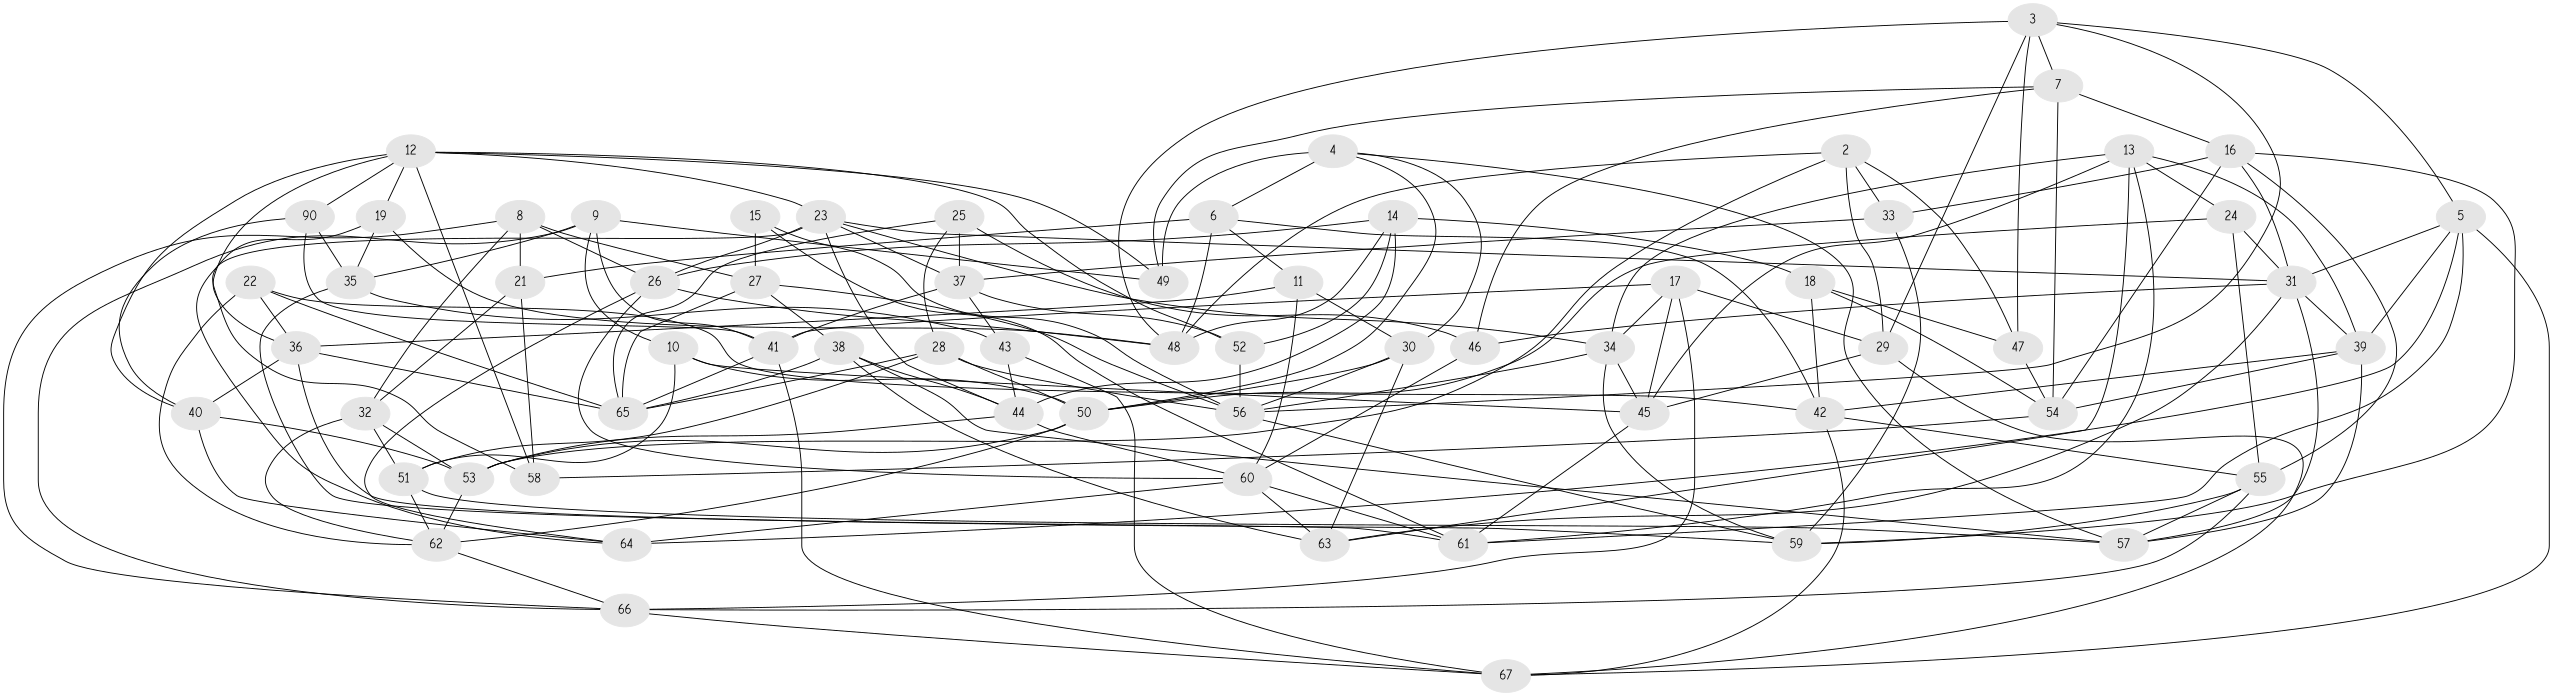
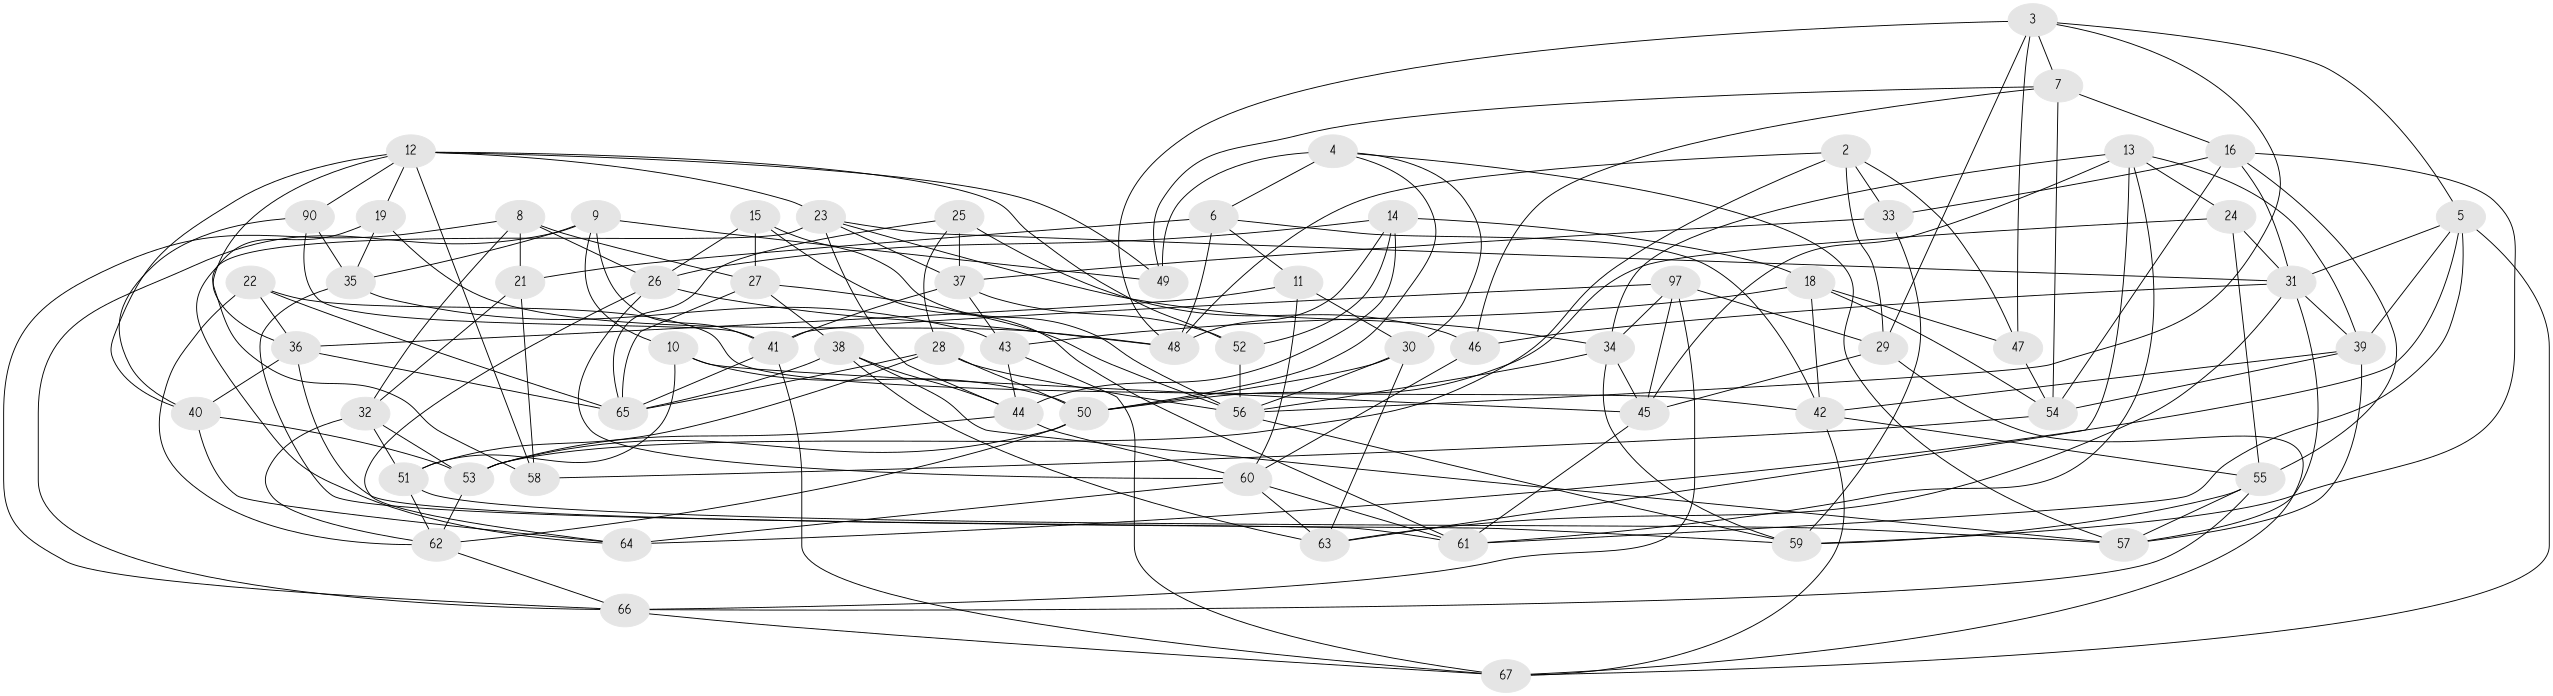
edge "23" -- "26": now "15" -- "26"
node "17": label "17" -> "97"
edge "18" -- "43": added
